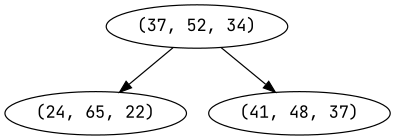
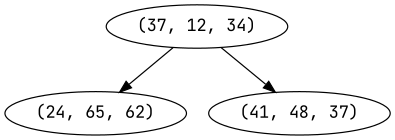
node "(37, 52, 34)": label "(37, 52, 34)" -> "(37, 12, 34)"
node "(24, 65, 22)": label "(24, 65, 22)" -> "(24, 65, 62)"
